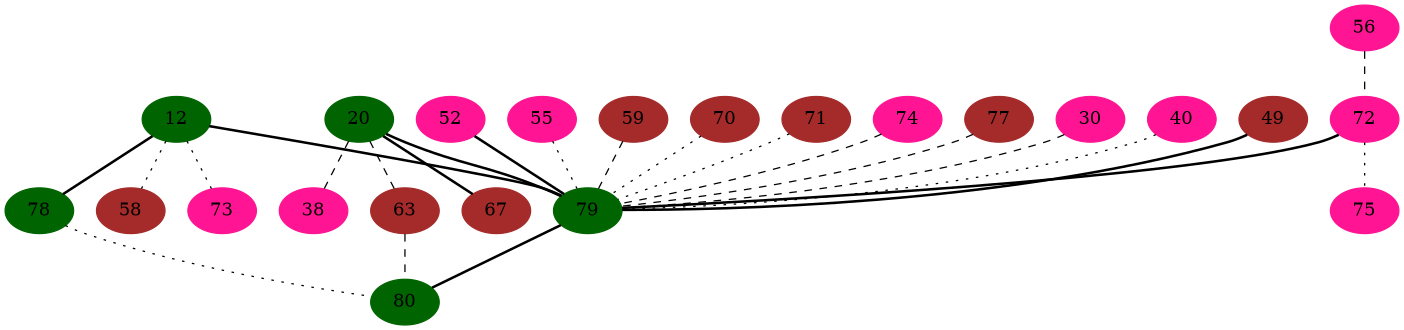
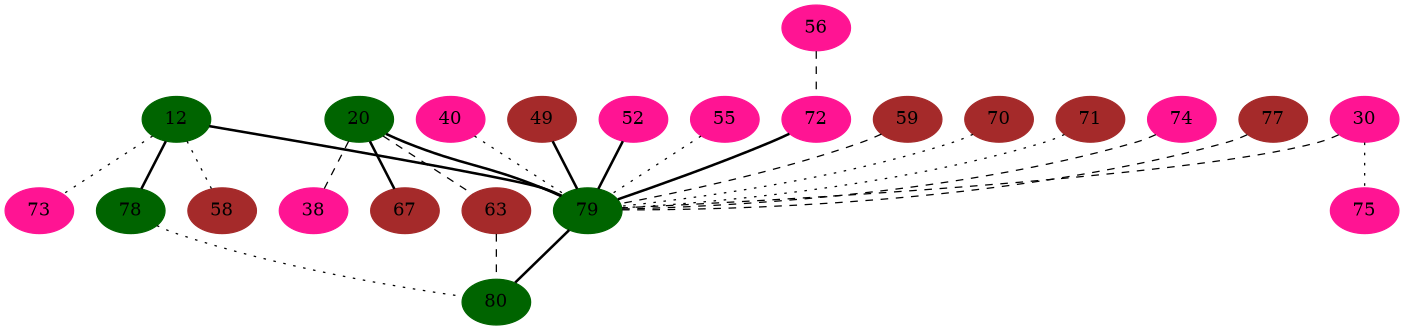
edge "72" -- "75": now "30" -- "75"
